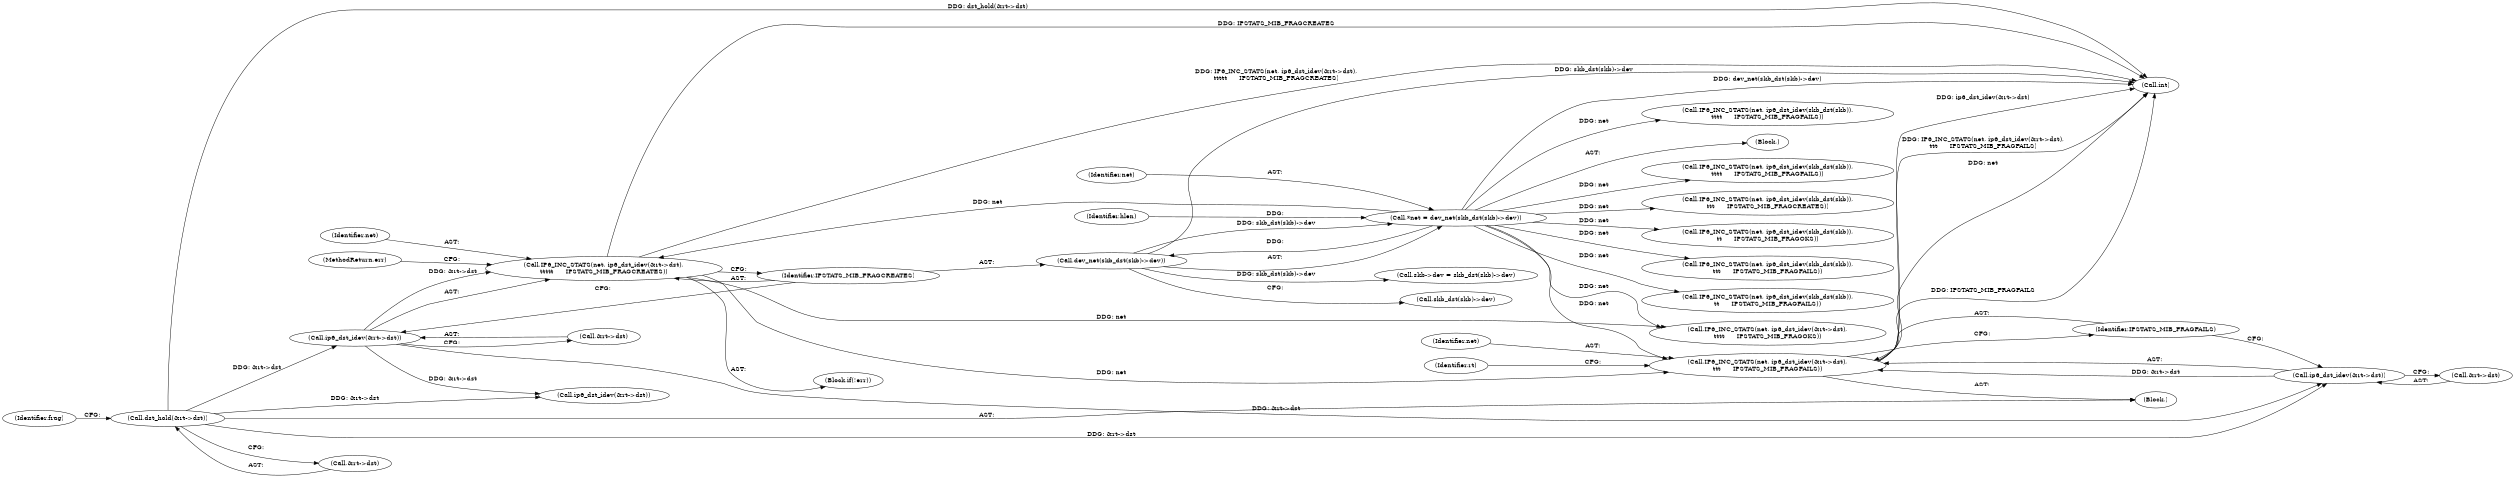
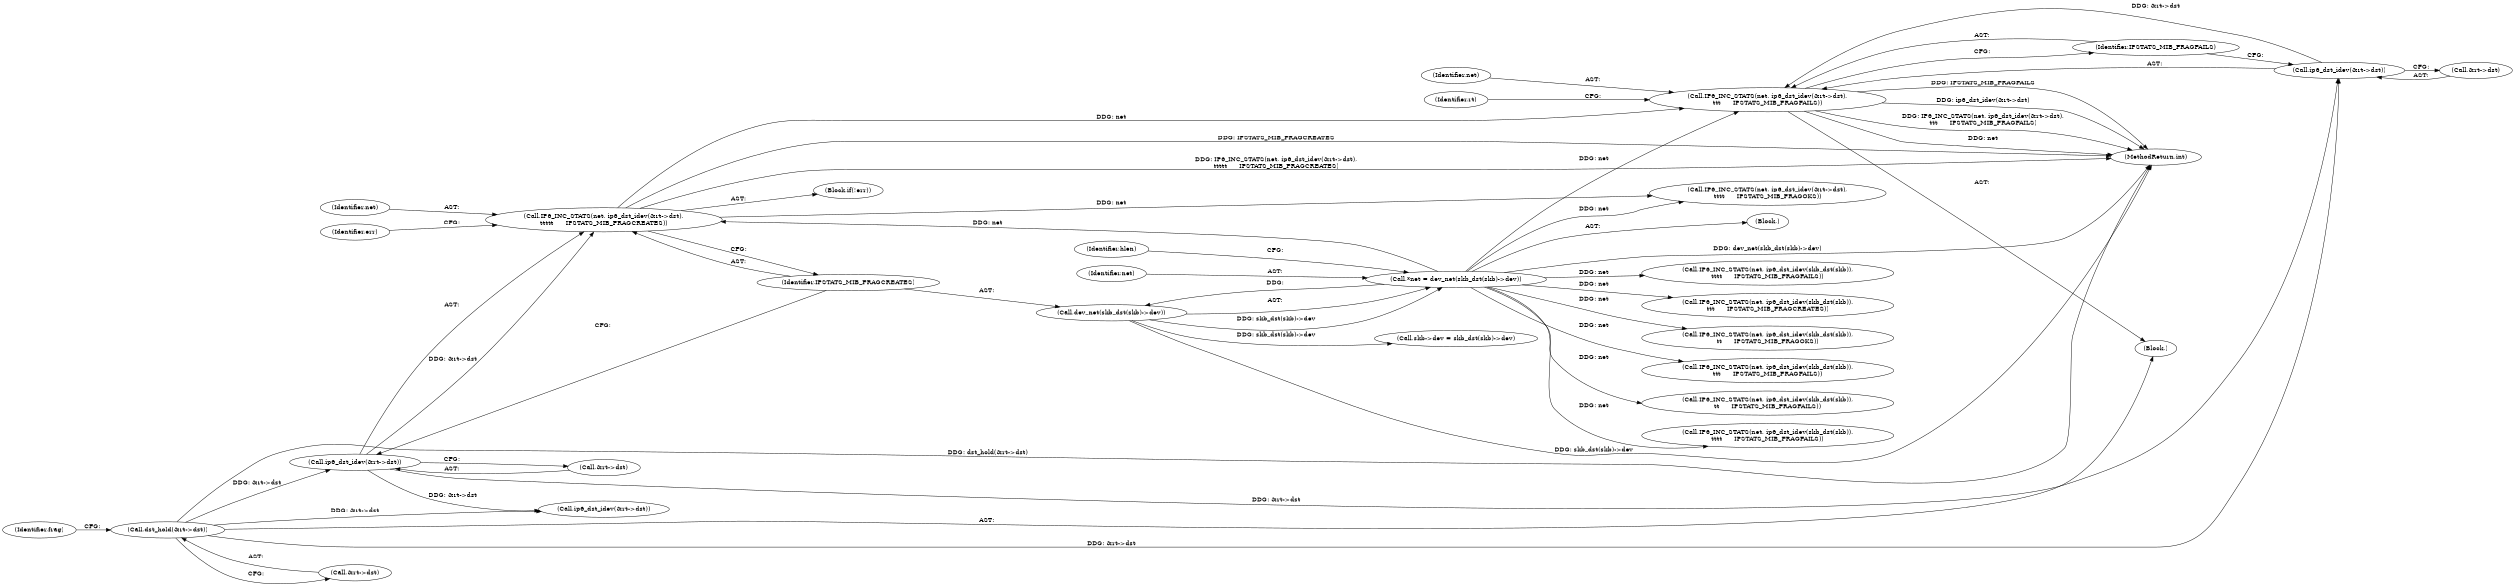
node "(Call,int)": label "(Call,int)" -> "(MethodReturn,int)"
edge "(Identifier,hlen)" -> "(Call,*net = dev_net(skb_dst(skb)->dev))": label "DDG: " -> "CFG: "
node "(MethodReturn,err)": label "(MethodReturn,err)" -> "(Identifier,err)"
node "(Call,skb_dst(skb)->dev)": removed
